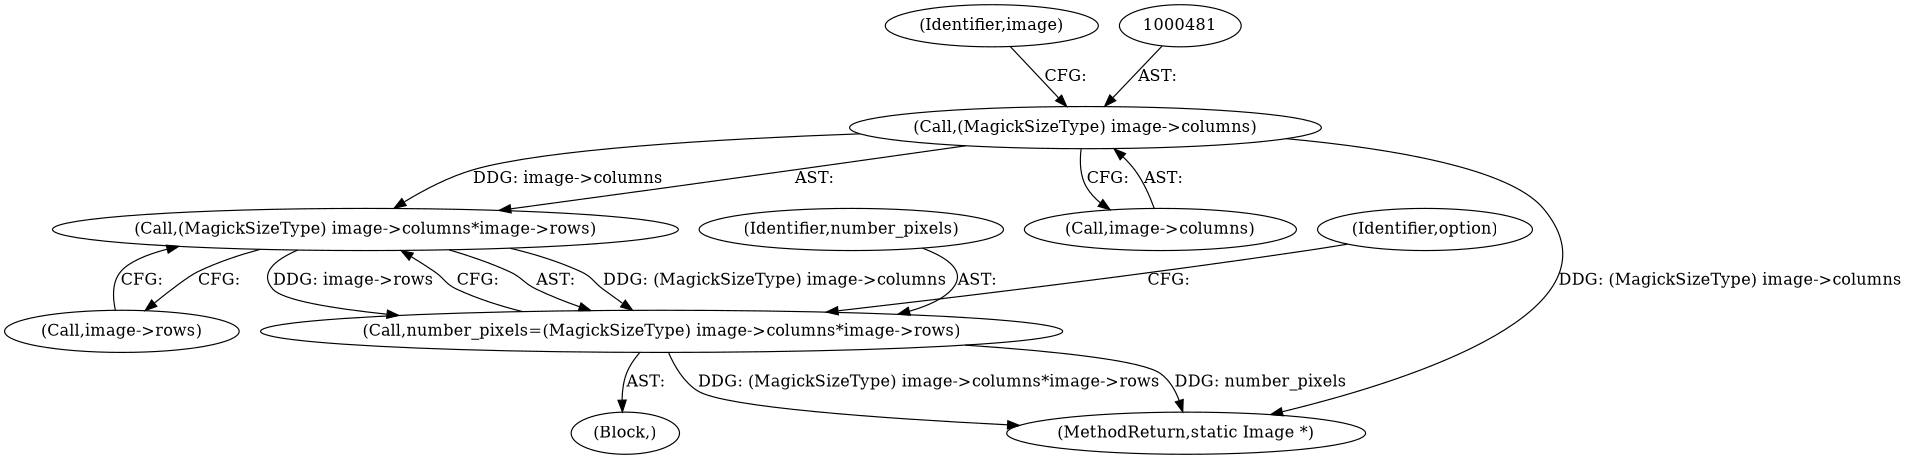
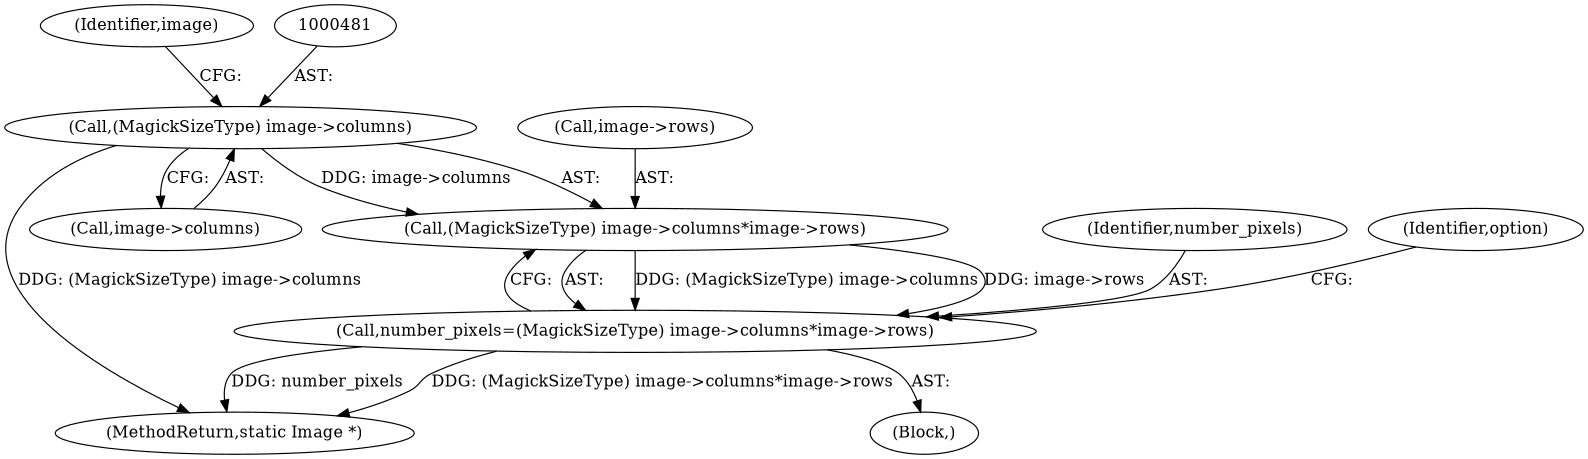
edge "(Call,(MagickSizeType) image->columns*image->rows)" -> "(Call,image->rows)": removed, label "CFG:"
edge "(Call,image->rows)" -> "(Call,(MagickSizeType) image->columns*image->rows)": label "CFG: " -> "AST: "
